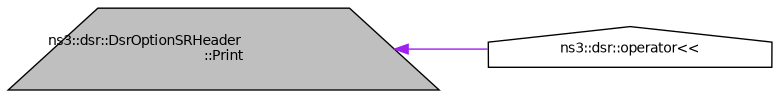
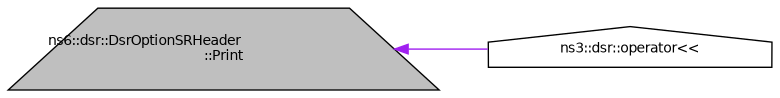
node "ns3::dsr::DsrOptionSRHeader ::Print": label "ns3::dsr::DsrOptionSRHeader ::Print" -> "ns6::dsr::DsrOptionSRHeader ::Print"
